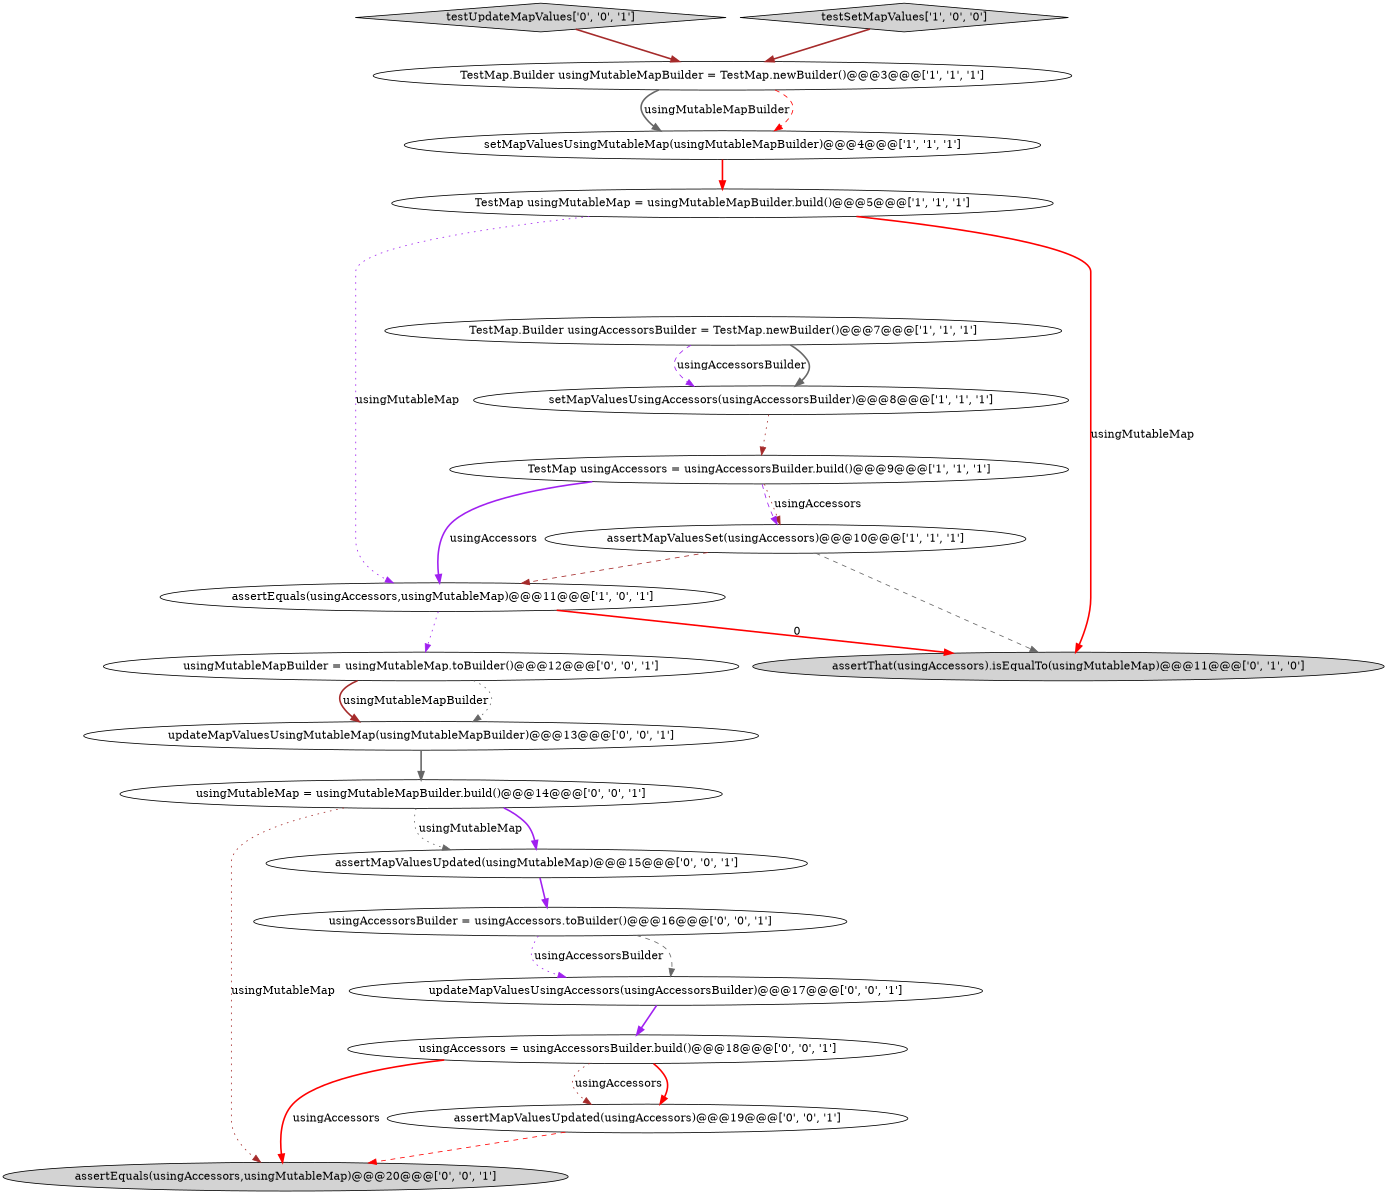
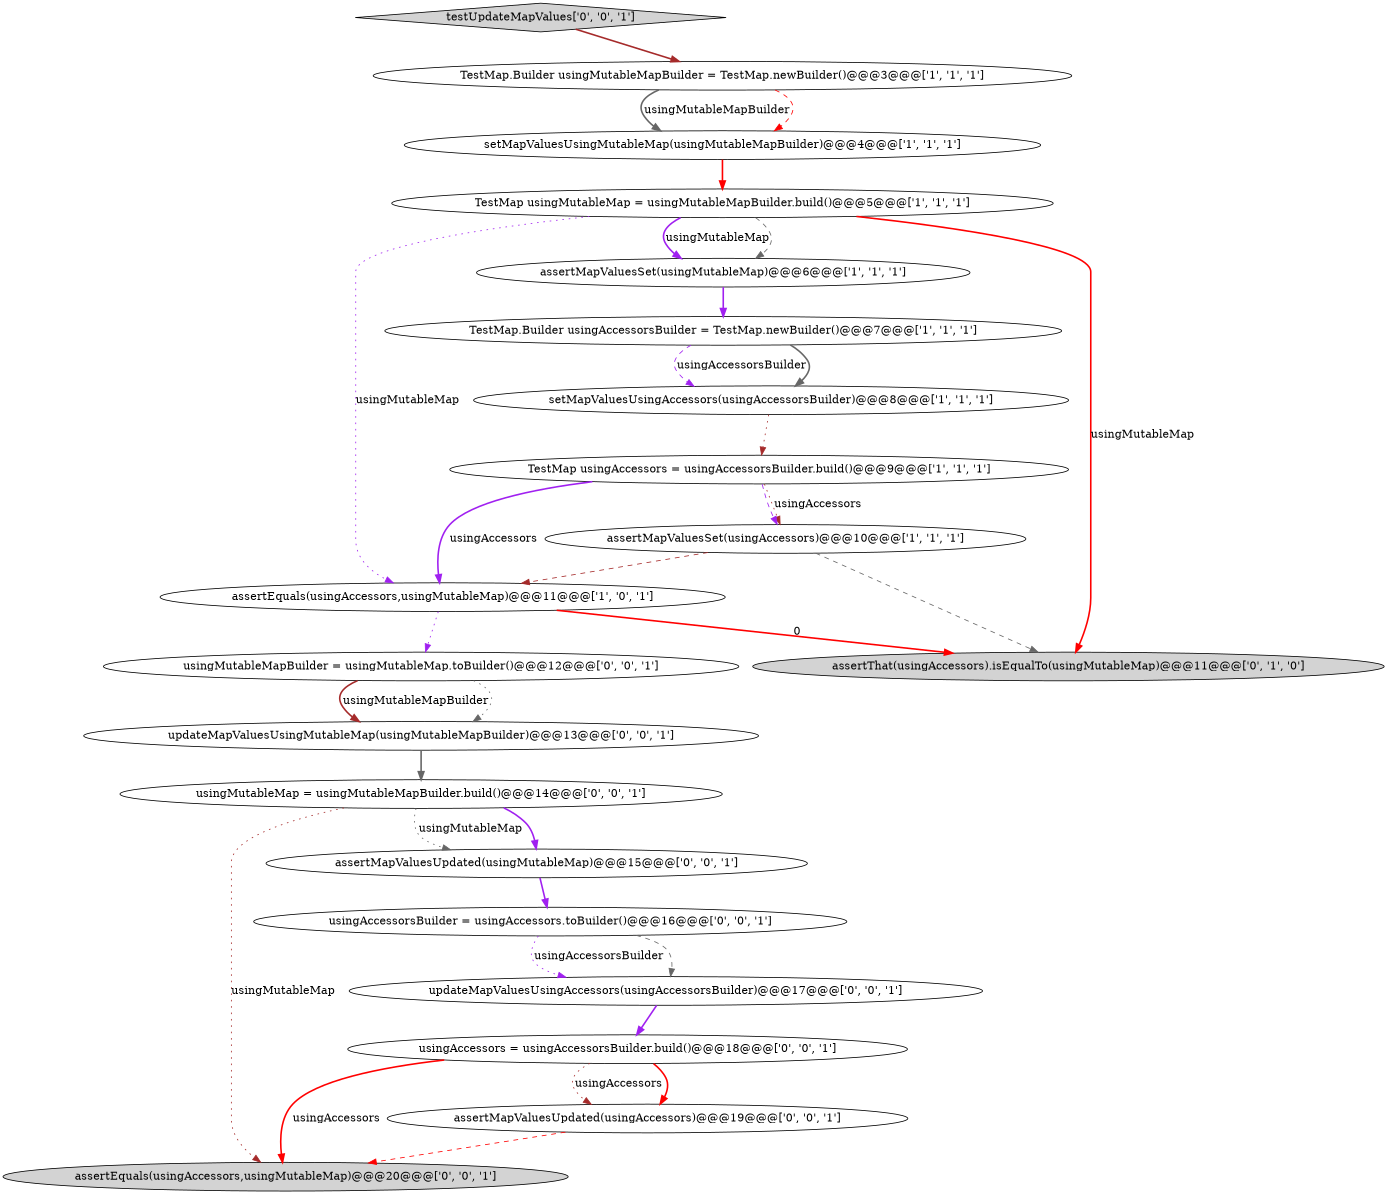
node "testSetMapValues['1', '0', '0']": removed
node "assertMapValuesSet(usingMutableMap)@@@6@@@['1', '1', '1']": added
